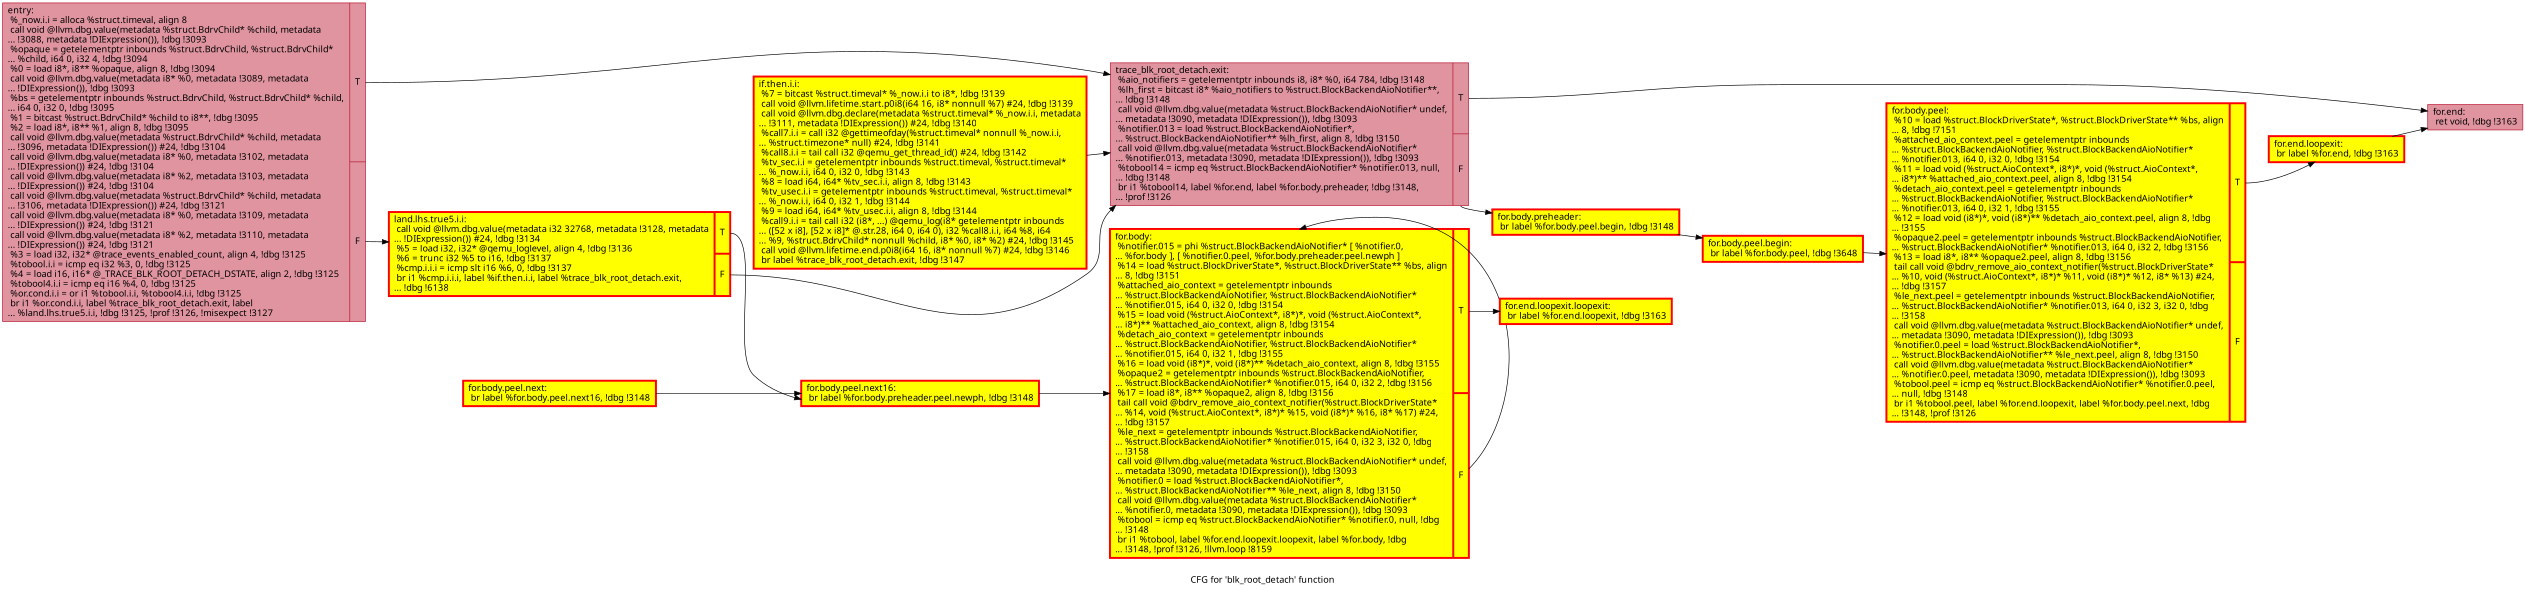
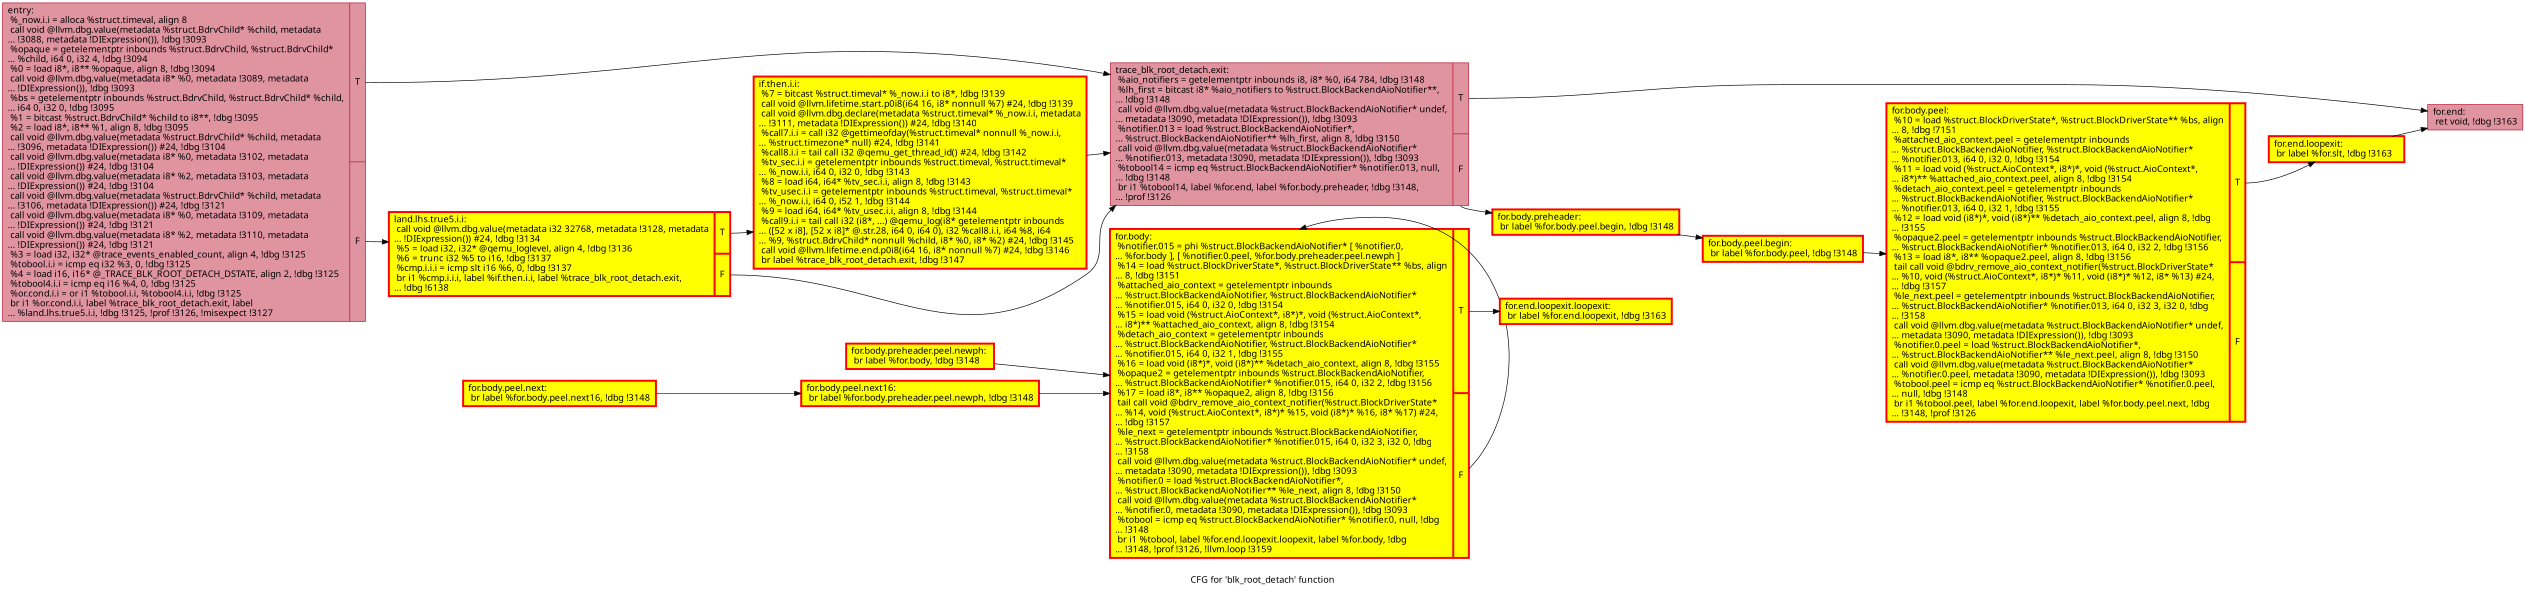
node "for.end.loopexit:": text "br label %for.end, !dbg !3163" -> "br label %for.slt, !dbg !3163"
node "if.then.i.i:": text "... %_now.i.i, i64 0, i32 1, !dbg !3144" -> "... %_now.i.i, i64 0, i52 1, !dbg !3144"
node "for.body.peel.begin:": text "br label %for.body.peel, !dbg !3648" -> "br label %for.body.peel, !dbg !3148"
edge "land.lhs.true5.i.i:" -> "for.body.peel.next16:": now "land.lhs.true5.i.i:" -> "if.then.i.i:"
node "for.body.preheader.peel.newph:": added
node "for.body:": text "... !3148, !prof !3126, !llvm.loop !8159" -> "... !3148, !prof !3126, !llvm.loop !3159"
